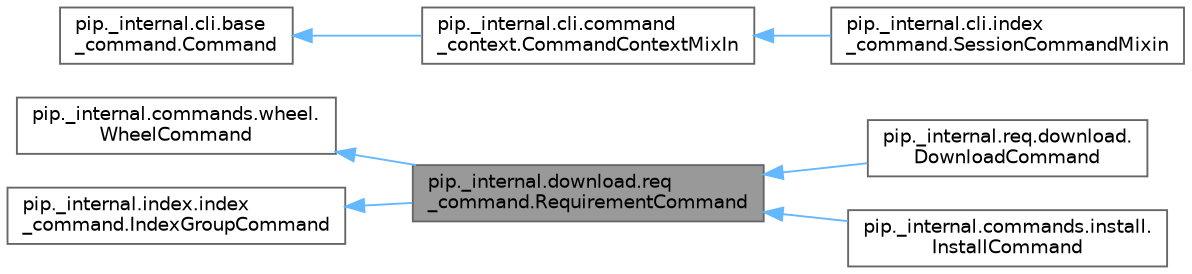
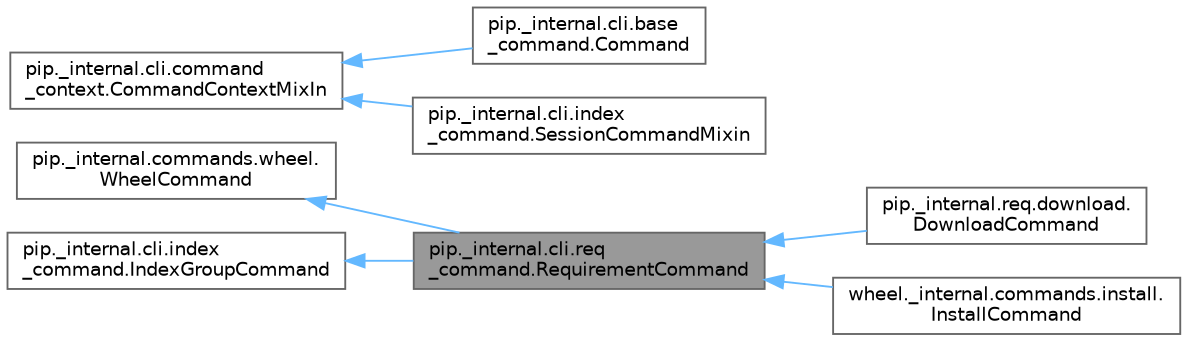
edge "pip._internal.cli.command _context.CommandContextMixIn" -> "pip._internal.cli.base _command.Command": reversed
node "pip._internal.download.req _command.RequirementCommand": label "pip._internal.download.req _command.RequirementCommand" -> "pip._internal.cli.req _command.RequirementCommand"
node "pip._internal.index.index _command.IndexGroupCommand": label "pip._internal.index.index _command.IndexGroupCommand" -> "pip._internal.cli.index _command.IndexGroupCommand"
node "pip._internal.commands.install. InstallCommand": label "pip._internal.commands.install. InstallCommand" -> "wheel._internal.commands.install. InstallCommand"
